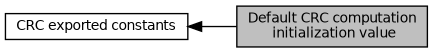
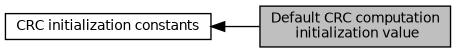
node "CRC exported constants": label "CRC exported constants" -> "CRC initialization constants"
